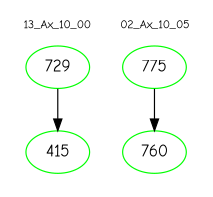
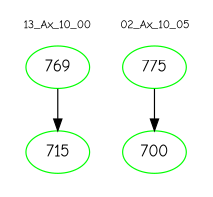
node "729": label "729" -> "769"
node "415": label "415" -> "715"
node "760": label "760" -> "700"
